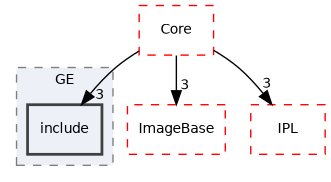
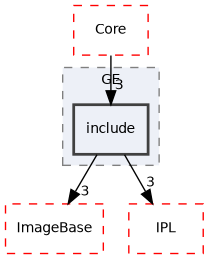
edge "Core" -> "IPL": now "include" -> "IPL"
edge "Core" -> "ImageBase": now "include" -> "ImageBase"
